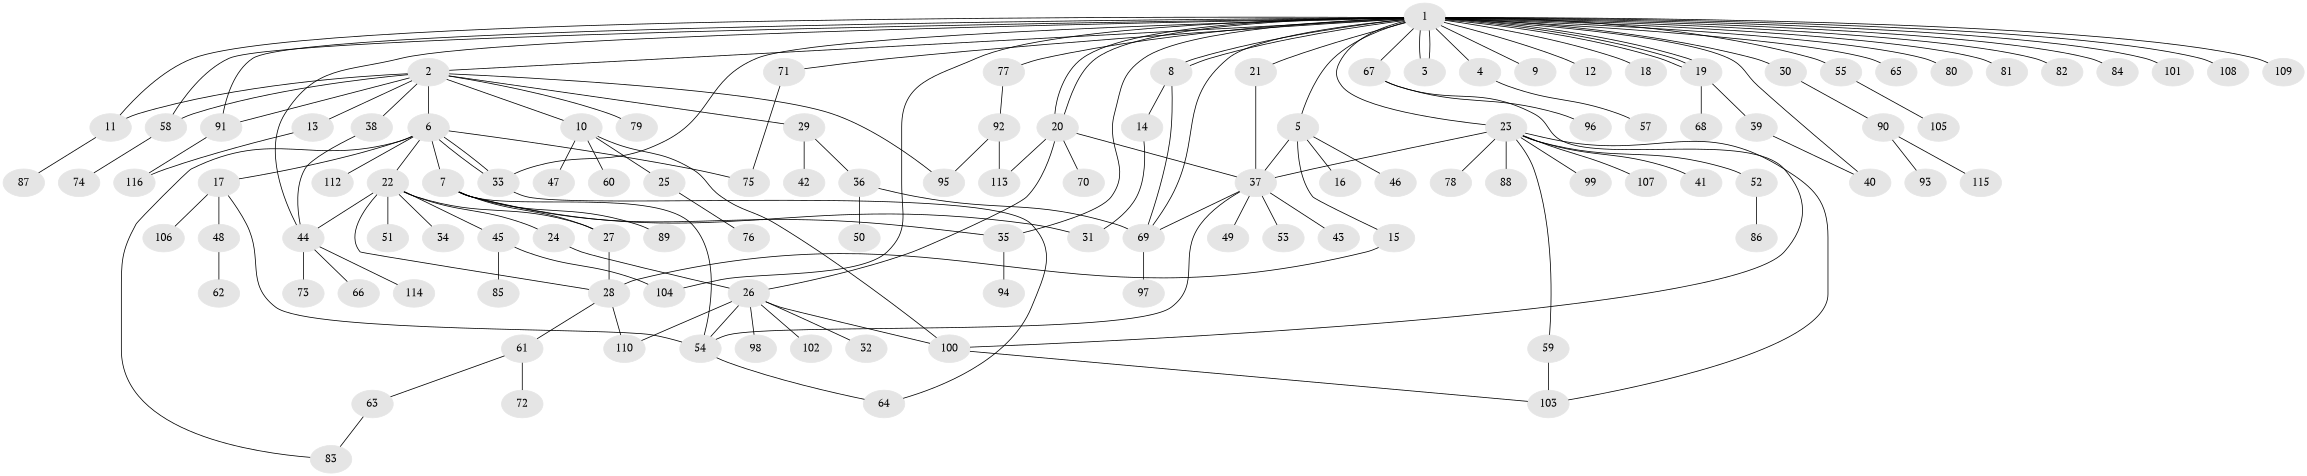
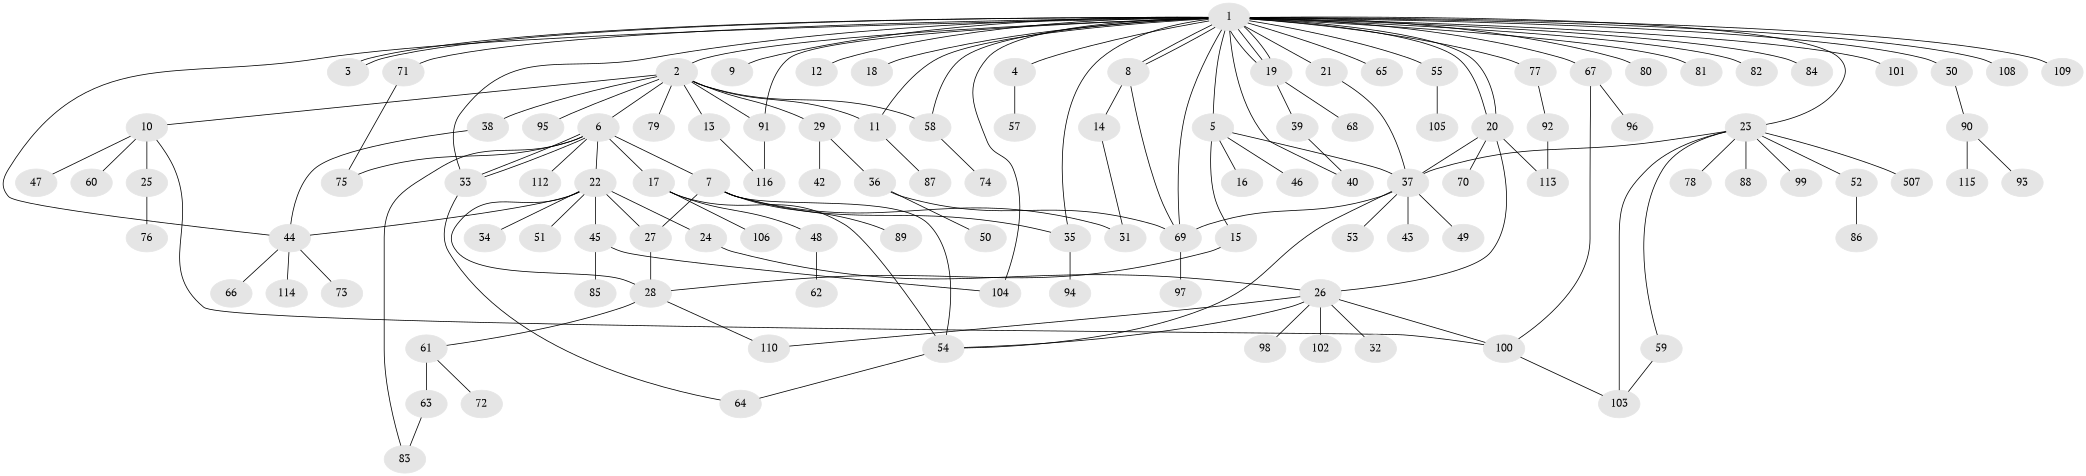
edge "92" -- "95": removed
node "107": label "107" -> "507"
node "41": removed
